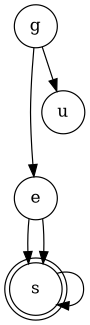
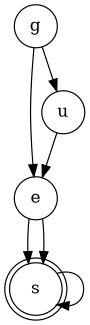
edge "u" -> "e": added
